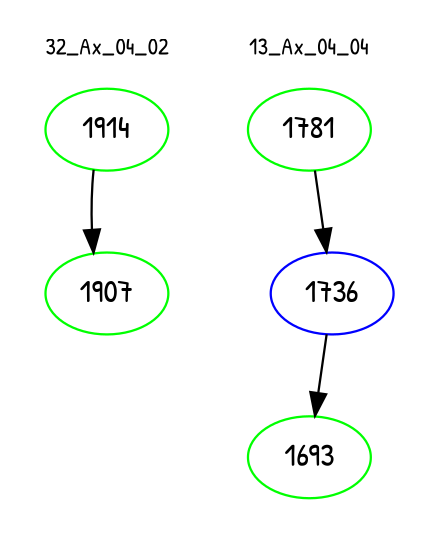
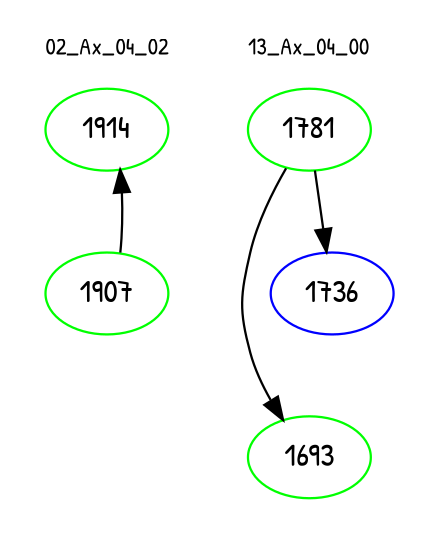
cluster "32_Ax_04_02": label "32_Ax_04_02" -> "02_Ax_04_02"
cluster "13_Ax_04_04": label "13_Ax_04_04" -> "13_Ax_04_00"
edge "1914" -> "1907": reversed
edge "1736" -> "1693": now "1781" -> "1693"
